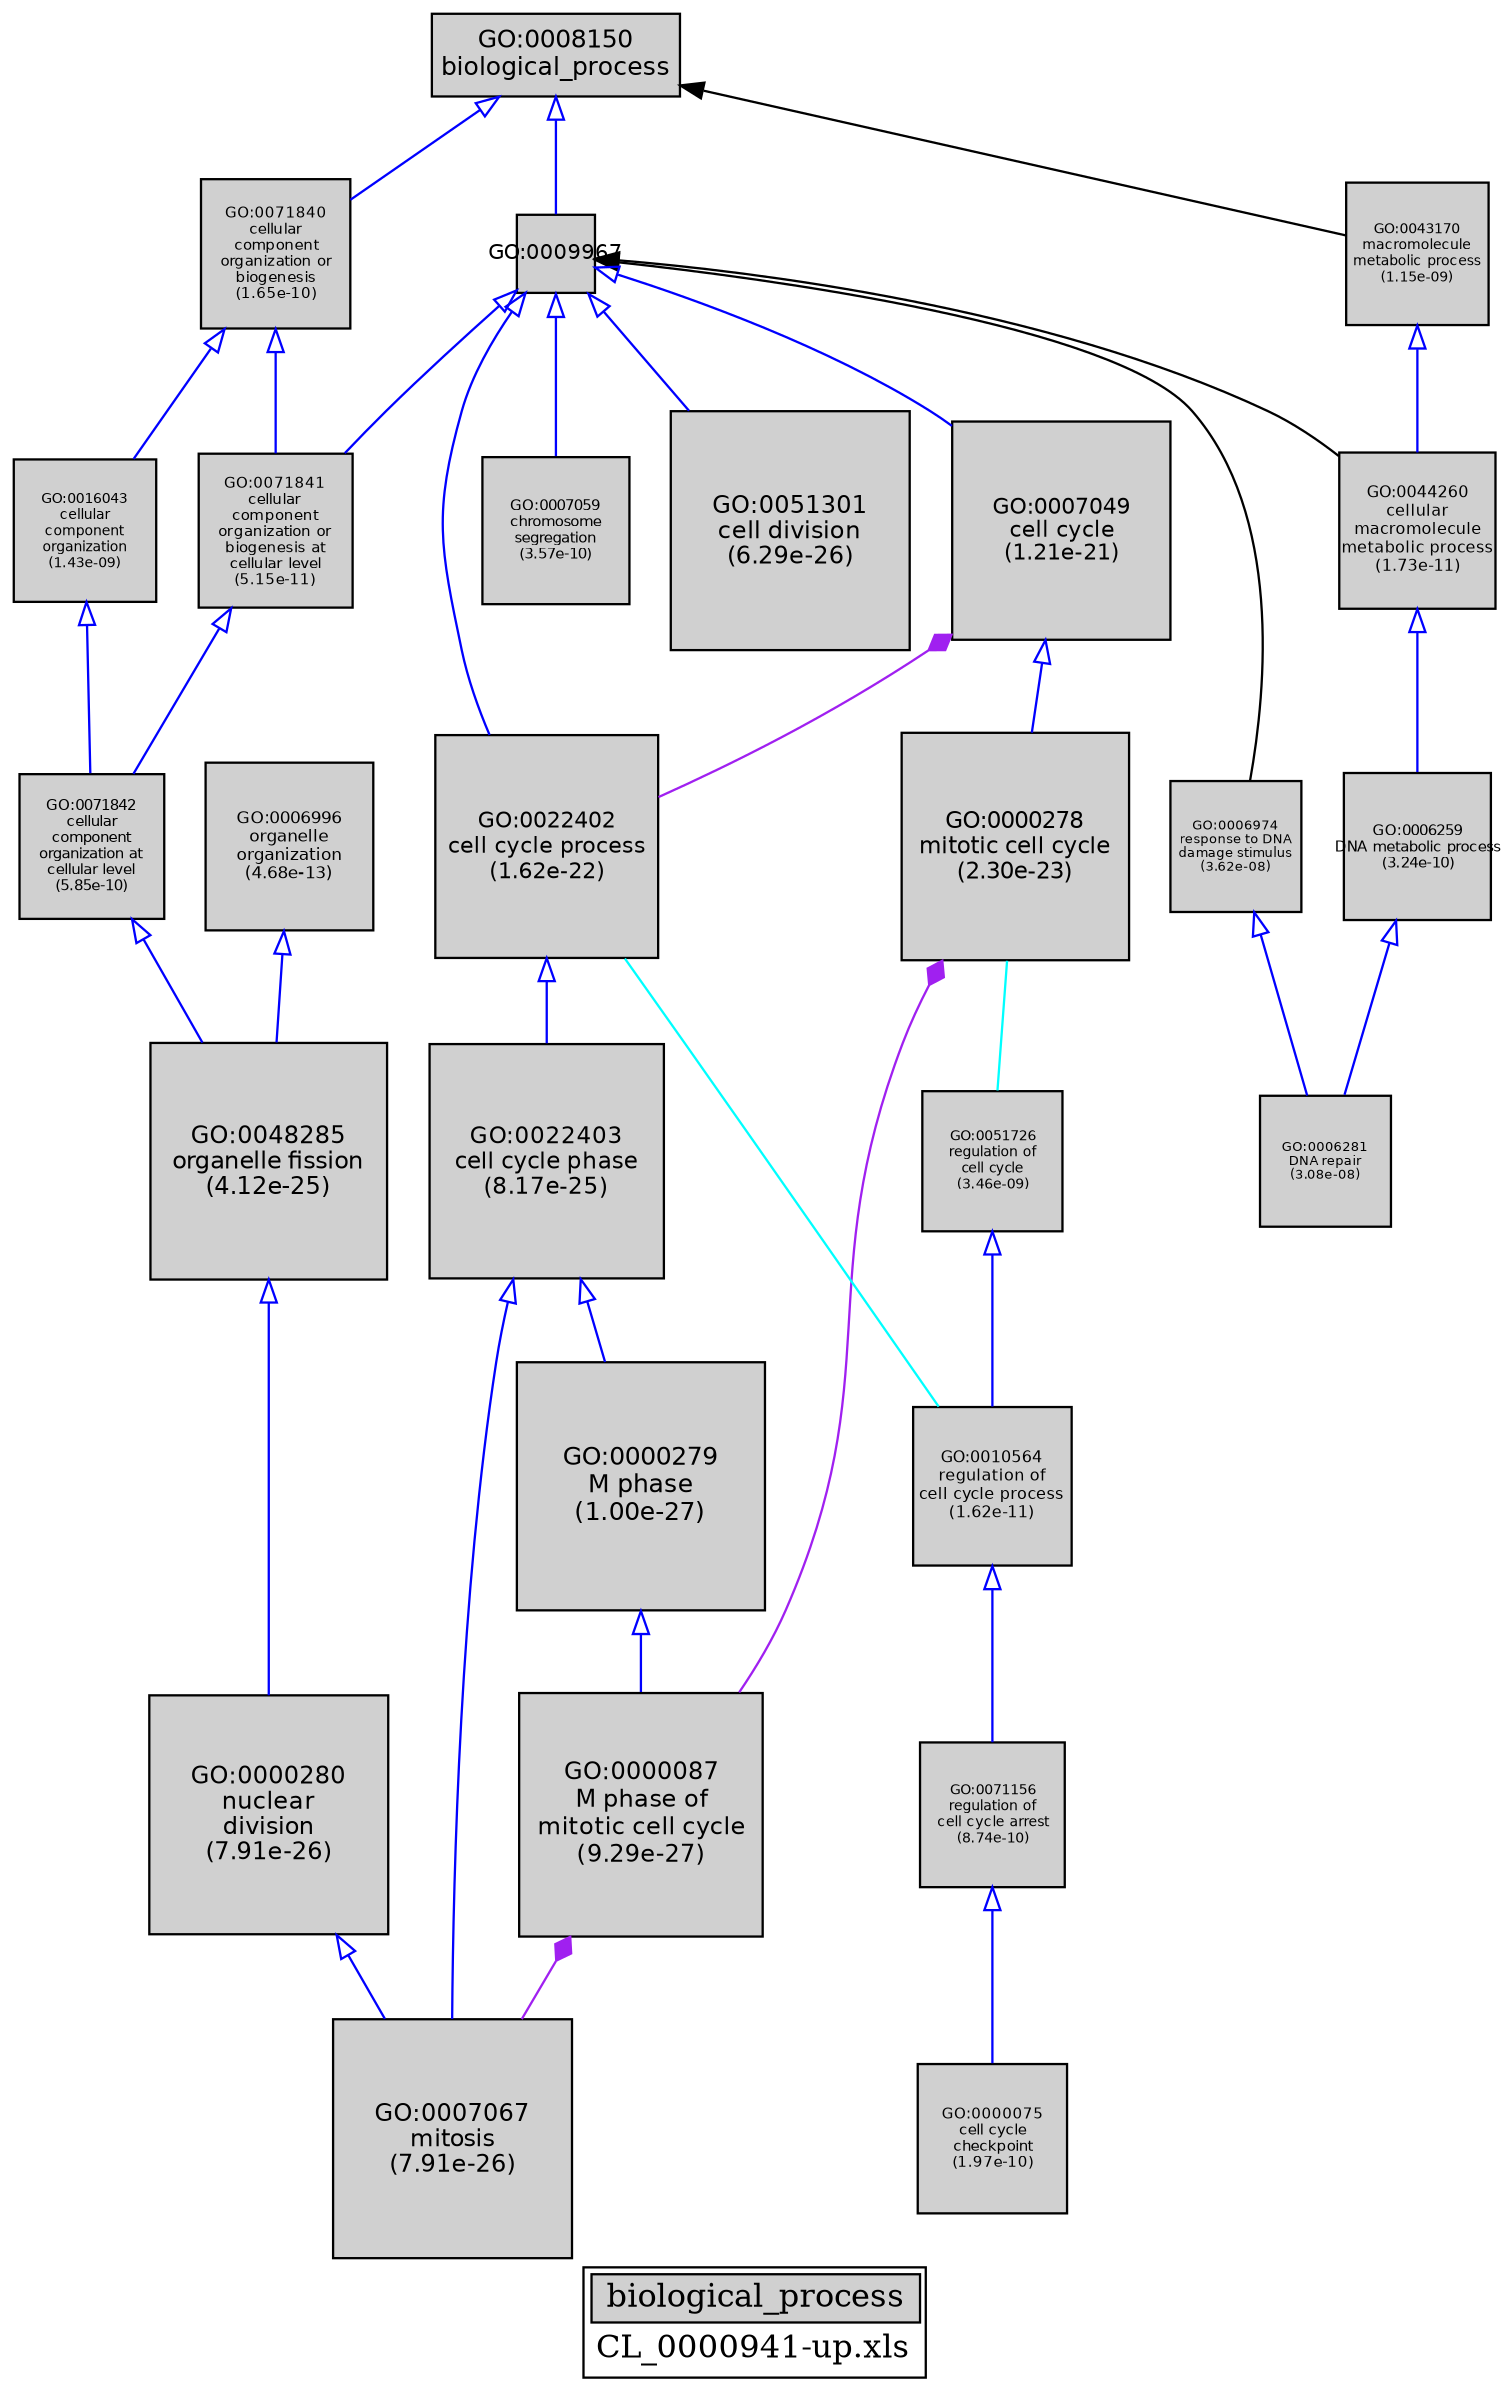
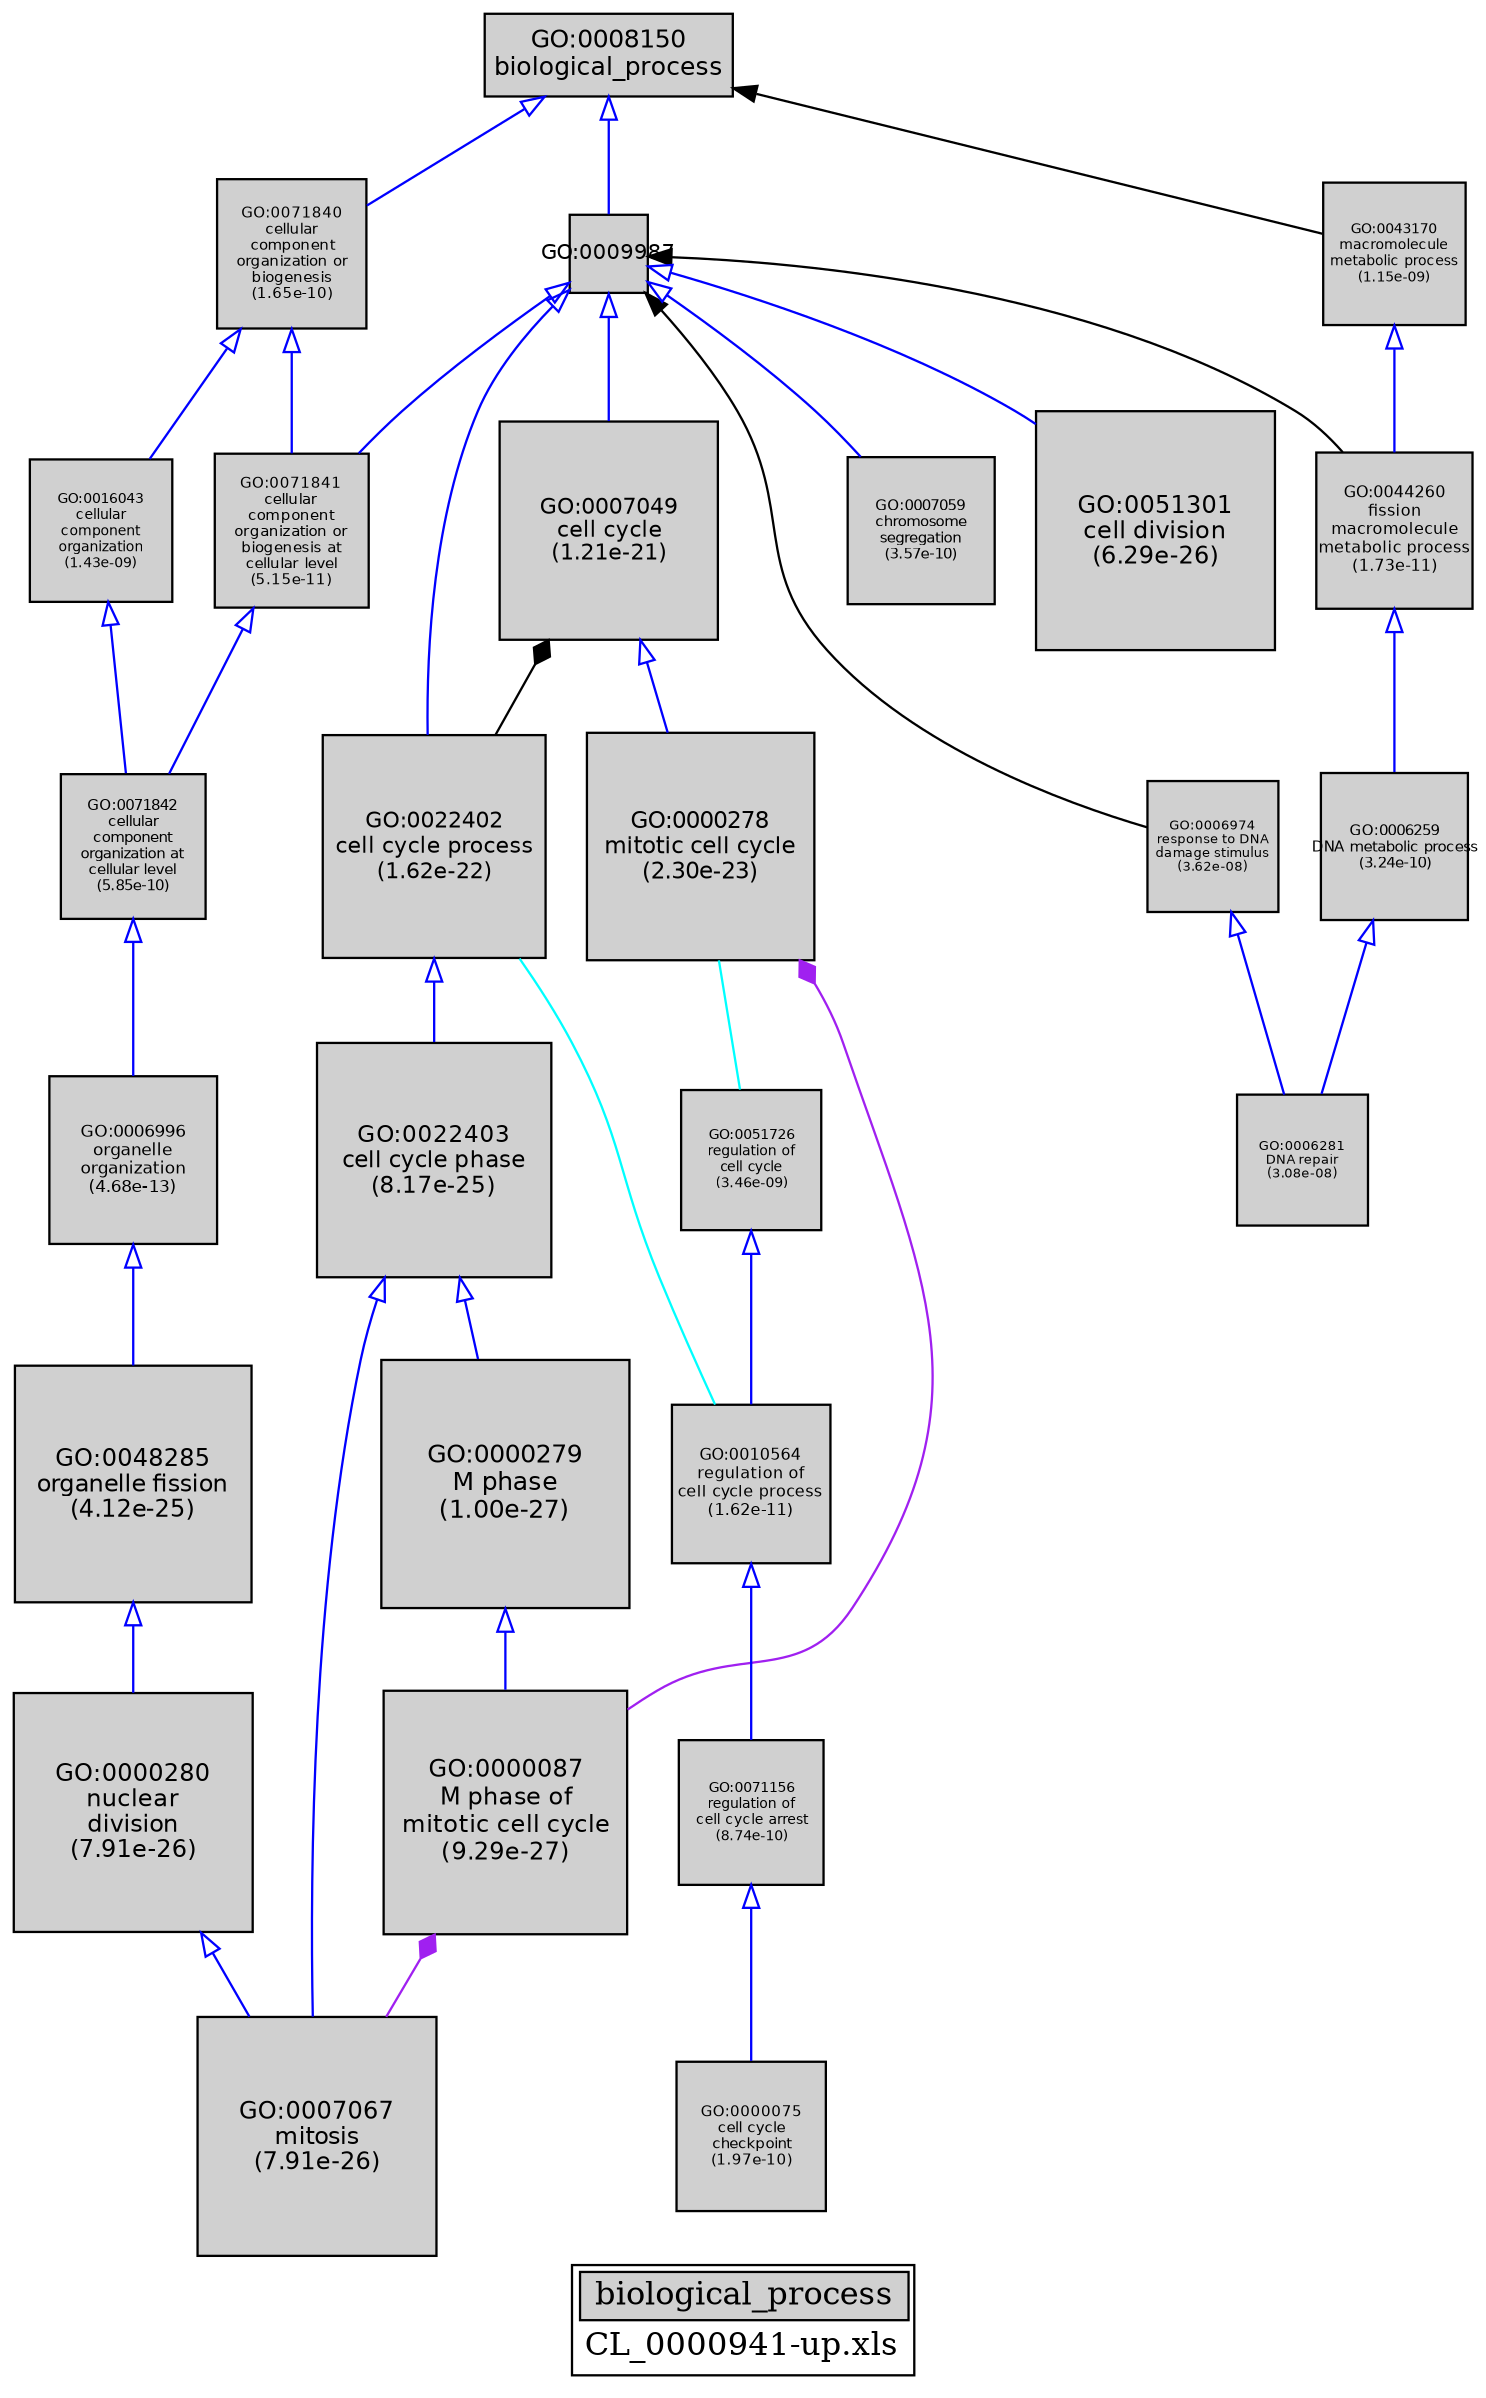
node "GO:0009967": label "GO:0009967" -> "GO:0009987"
node "GO:0044260": text "cellular" -> "fission"
edge "GO:0022402" -> "GO:0007049": color purple -> black
edge "GO:0048285" -> "GO:0071842": now "GO:0006996" -> "GO:0071842"
